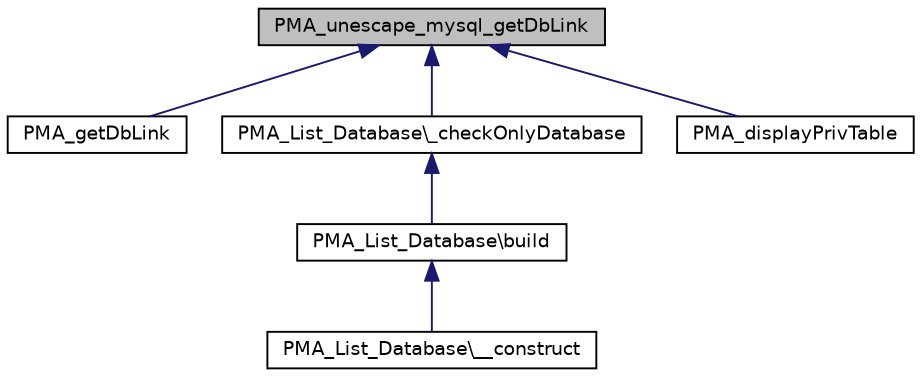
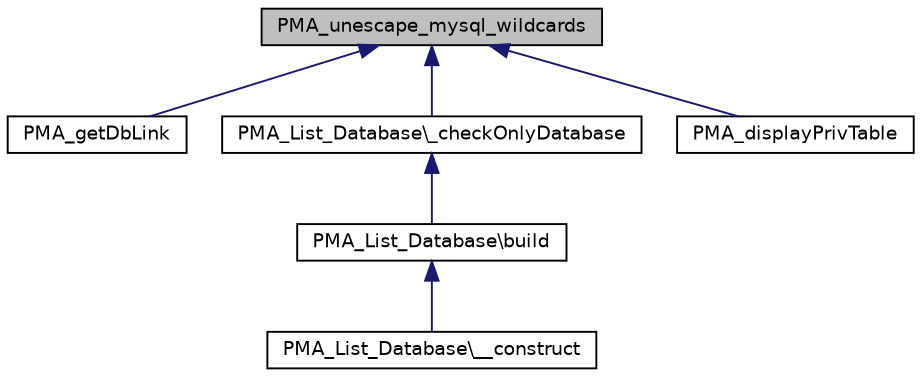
node "PMA_unescape_mysql_getDbLink": label "PMA_unescape_mysql_getDbLink" -> "PMA_unescape_mysql_wildcards"
